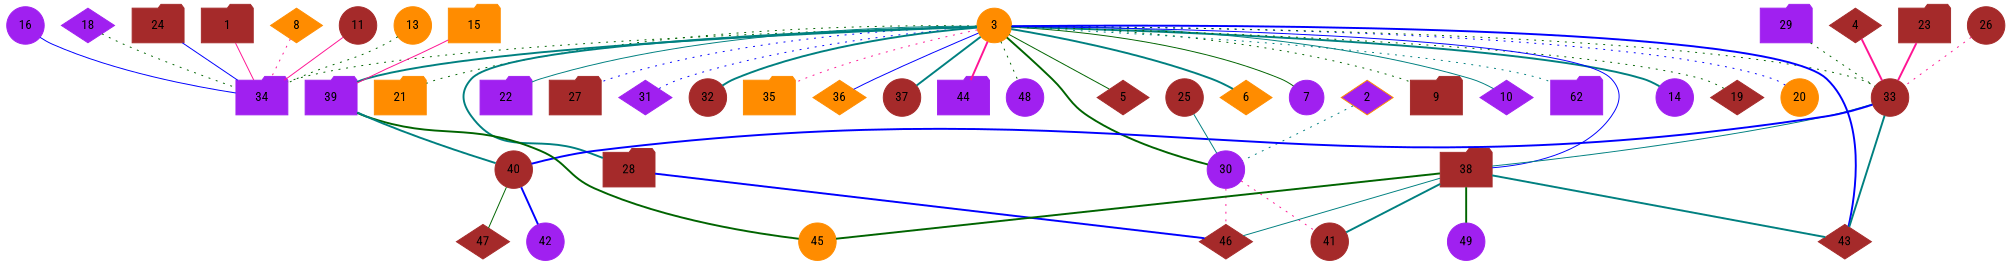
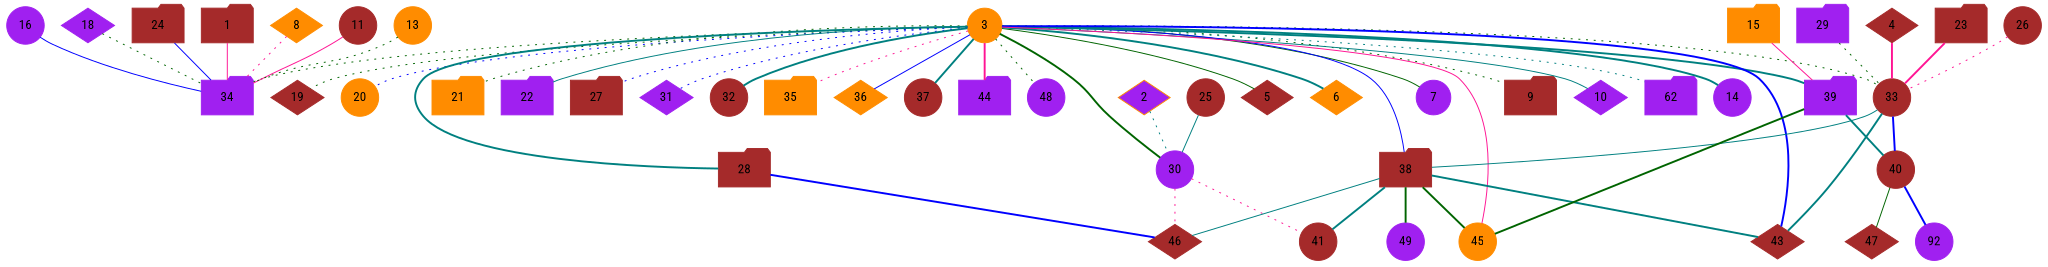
edge "3" -- "45": added
node "42": label "42" -> "92"
